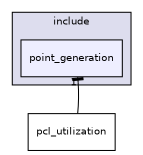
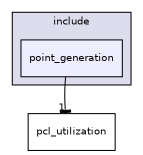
edge "pcl_utilization" -> "point_generation": reversed
